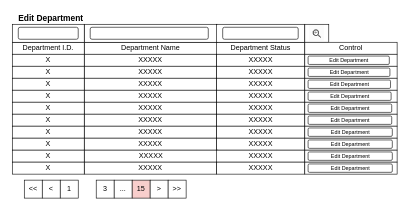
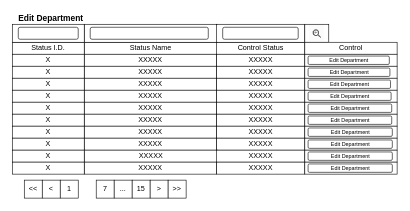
node "Department I.D.": label "Department I.D." -> "Status I.D."
node "Department Name": label "Department Name" -> "Status Name"
node "Department Status": label "Department Status" -> "Control Status"
node "3": label "3" -> "7"
node "15": fillcolor #f8cecc -> #ffffff
